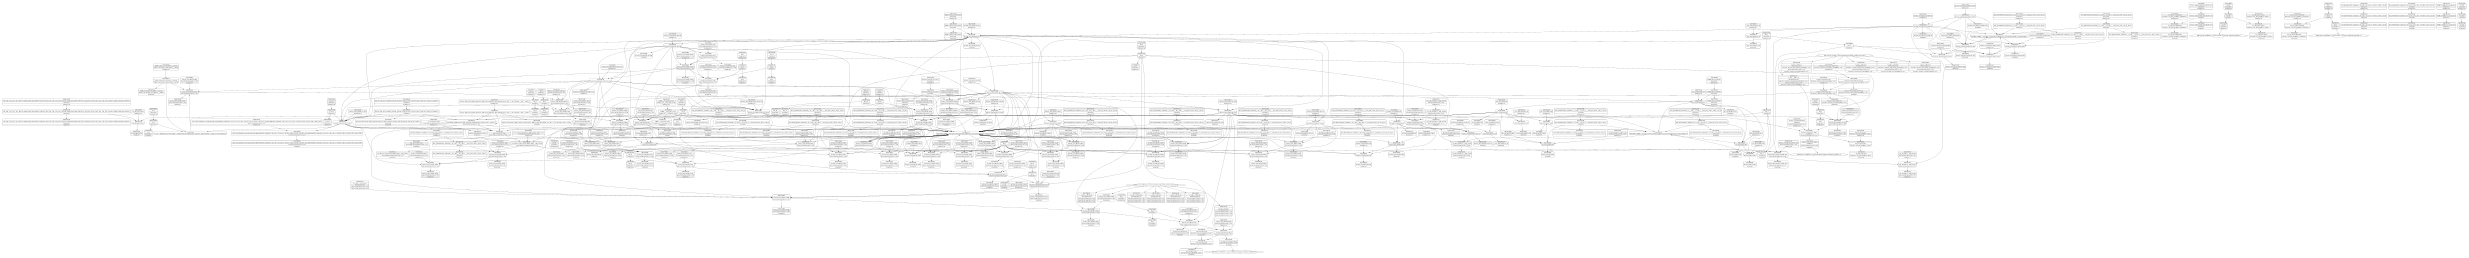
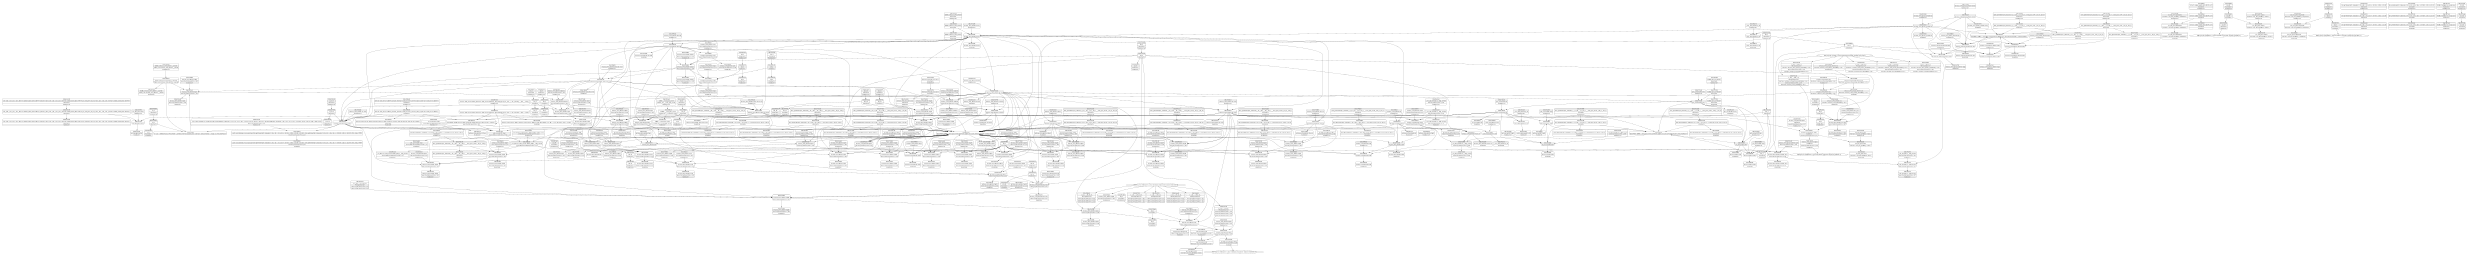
node "CE0x3fb2fd0": removed
